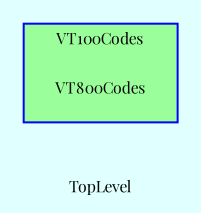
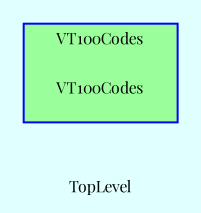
node "VT800Codes": label "VT800Codes" -> "VT100Codes"
